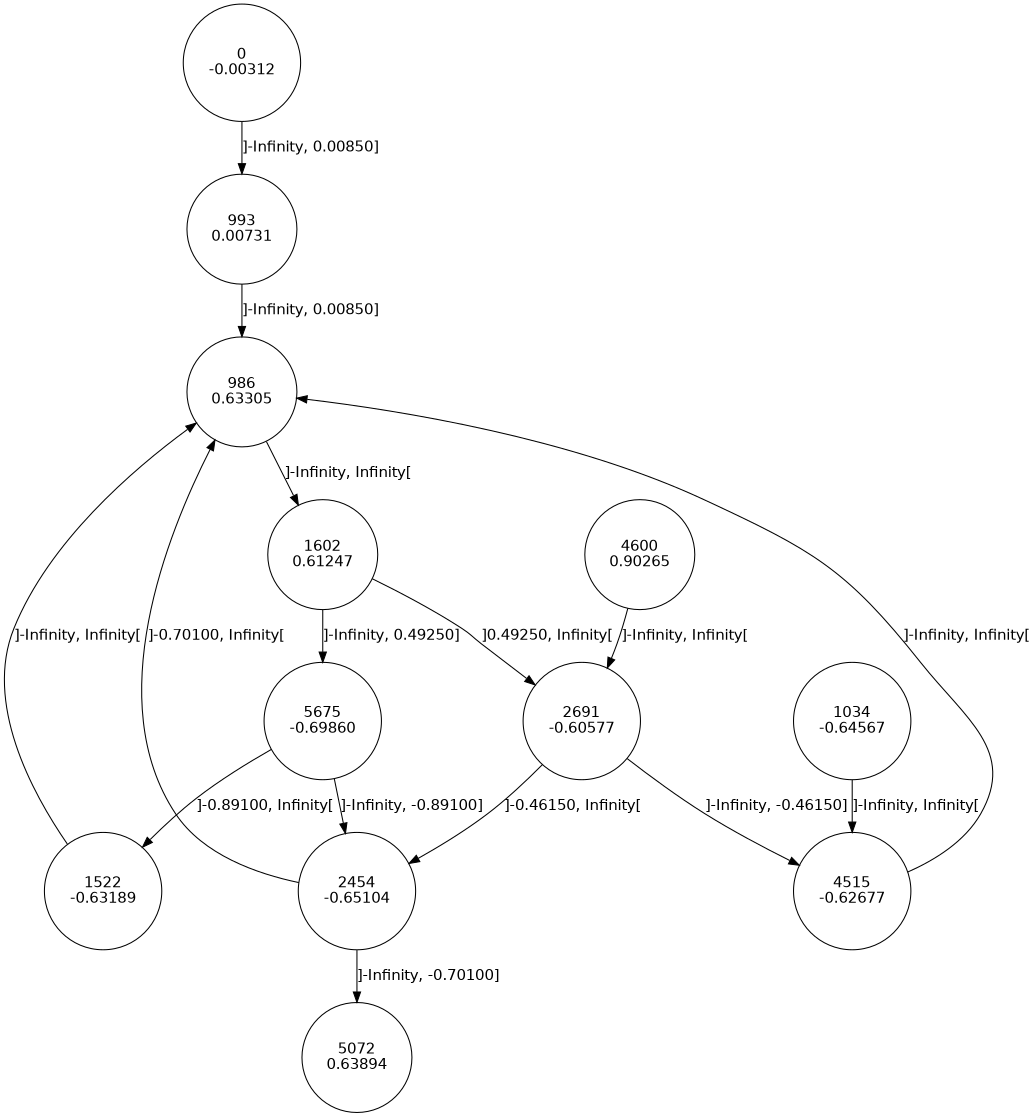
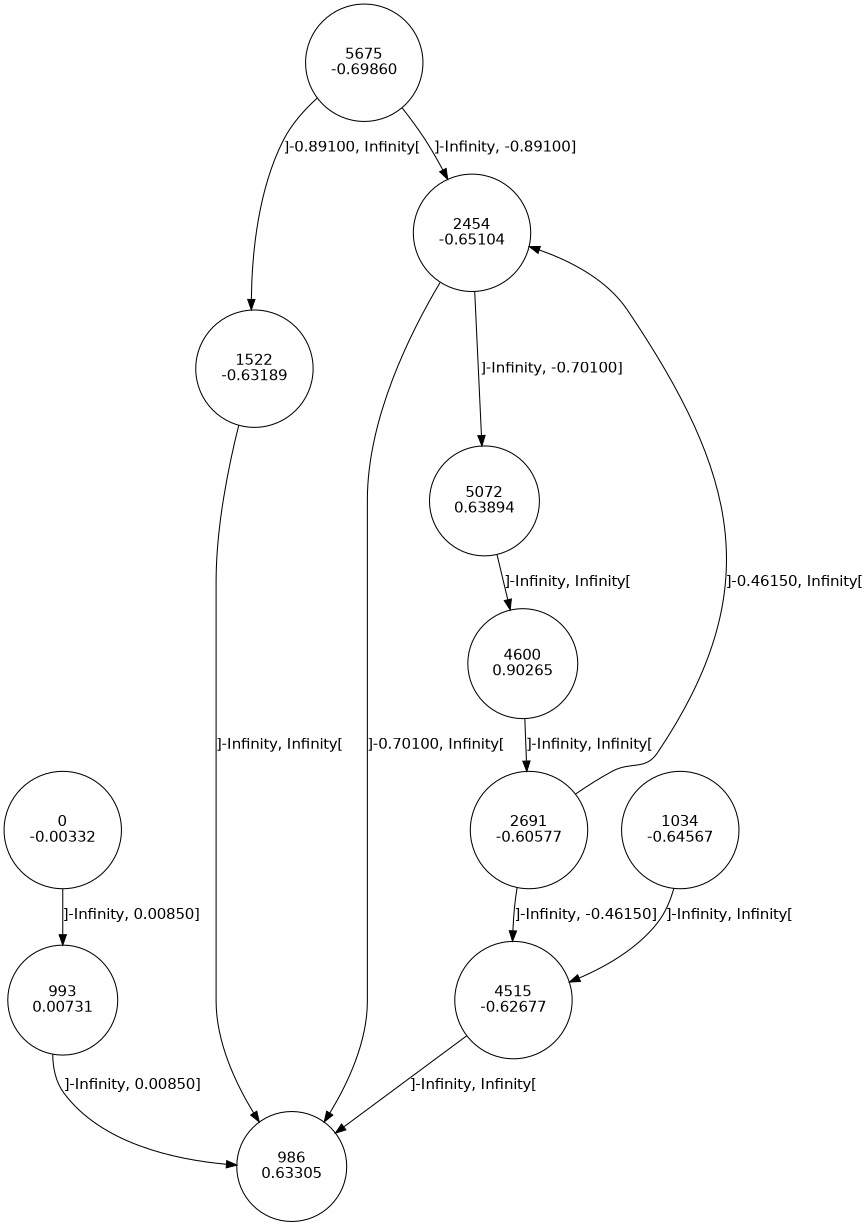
node "0 -0.00312": label "0 -0.00312" -> "0 -0.00332"
node "1602 0.61247": removed
edge "5072 0.63894" -> "4600 0.90265": added, label "]-Infinity, Infinity["
